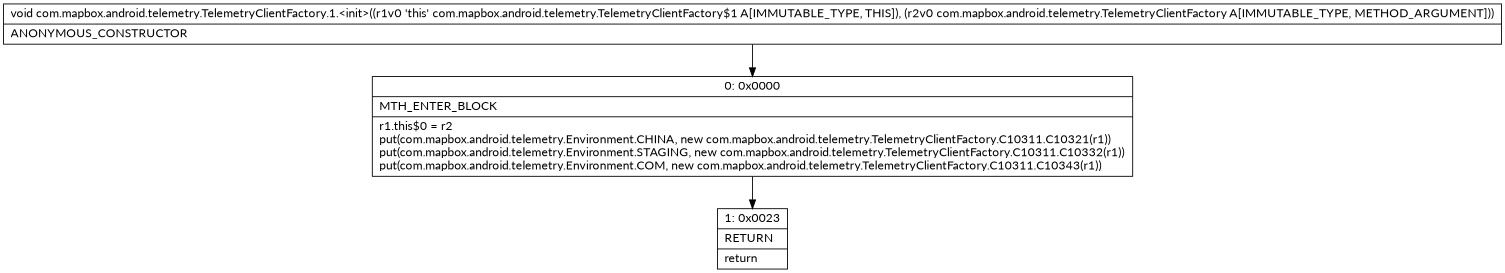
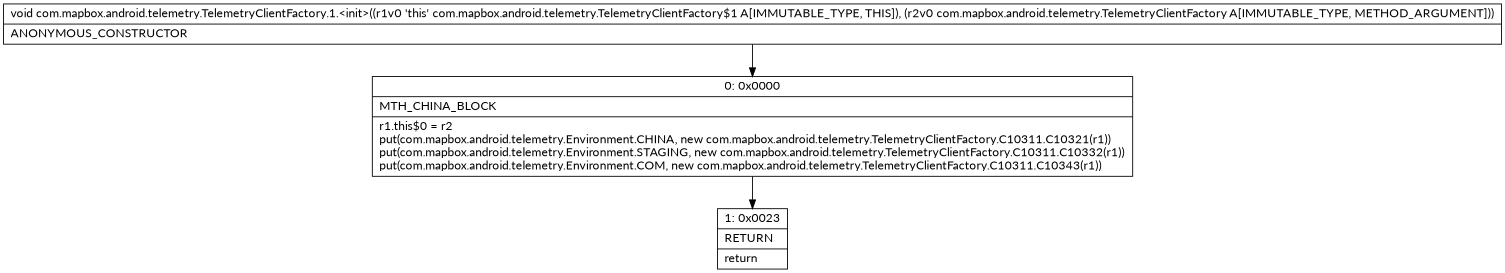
node "0: 0x0000": text "MTH_ENTER_BLOCK" -> "MTH_CHINA_BLOCK"
